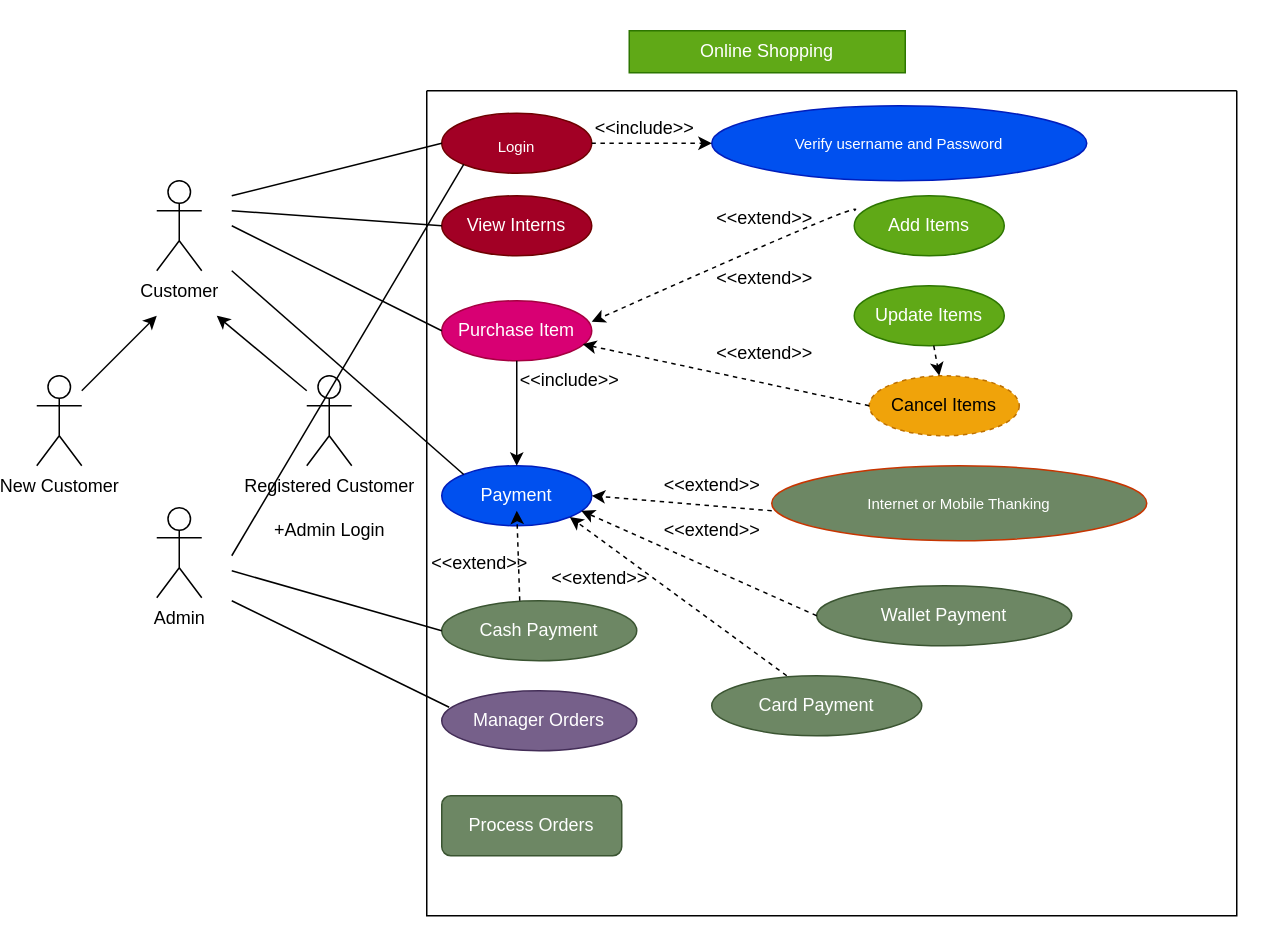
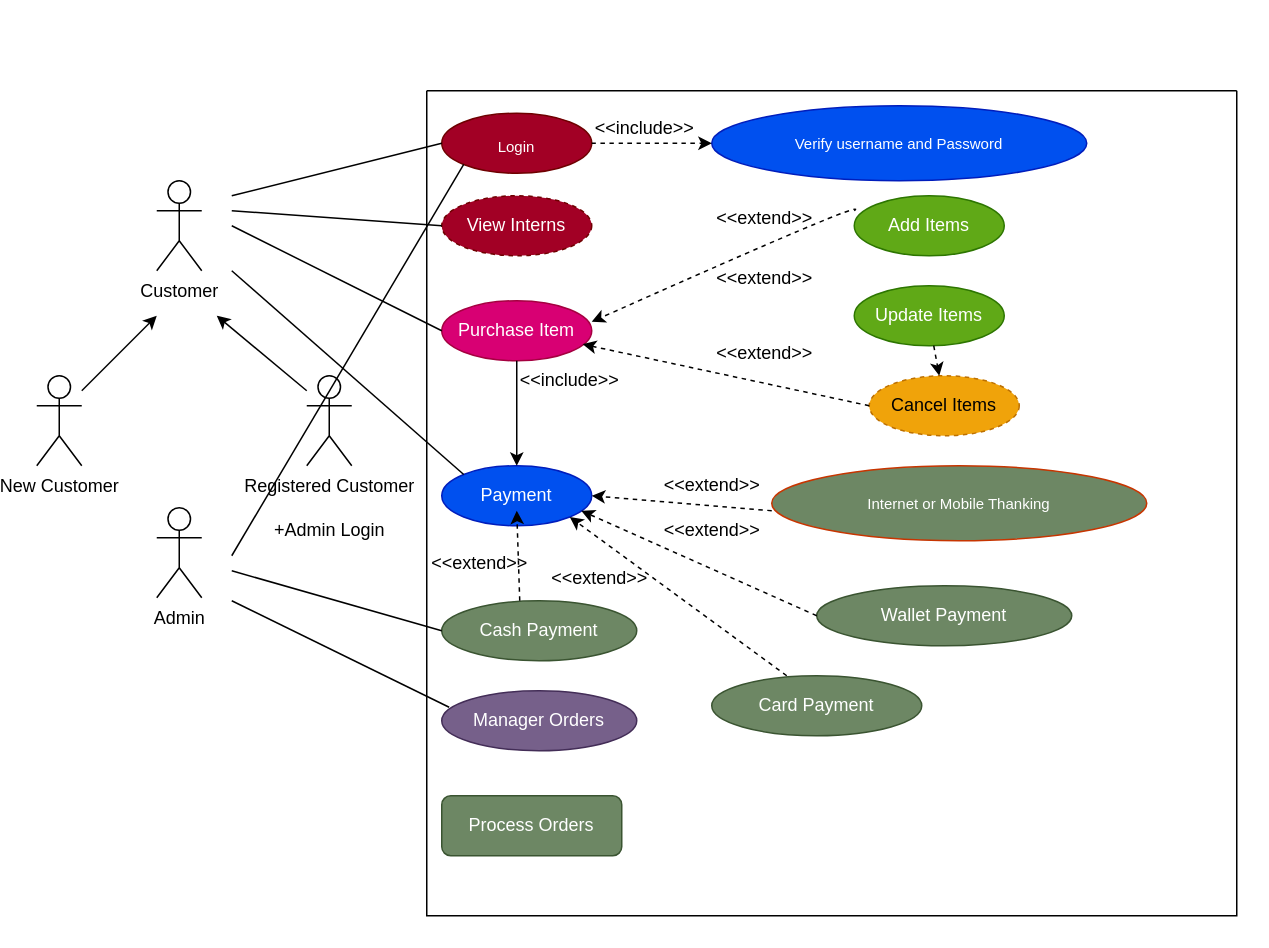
node "Online Shopping": removed
node "View Interns": style solid -> dashed
